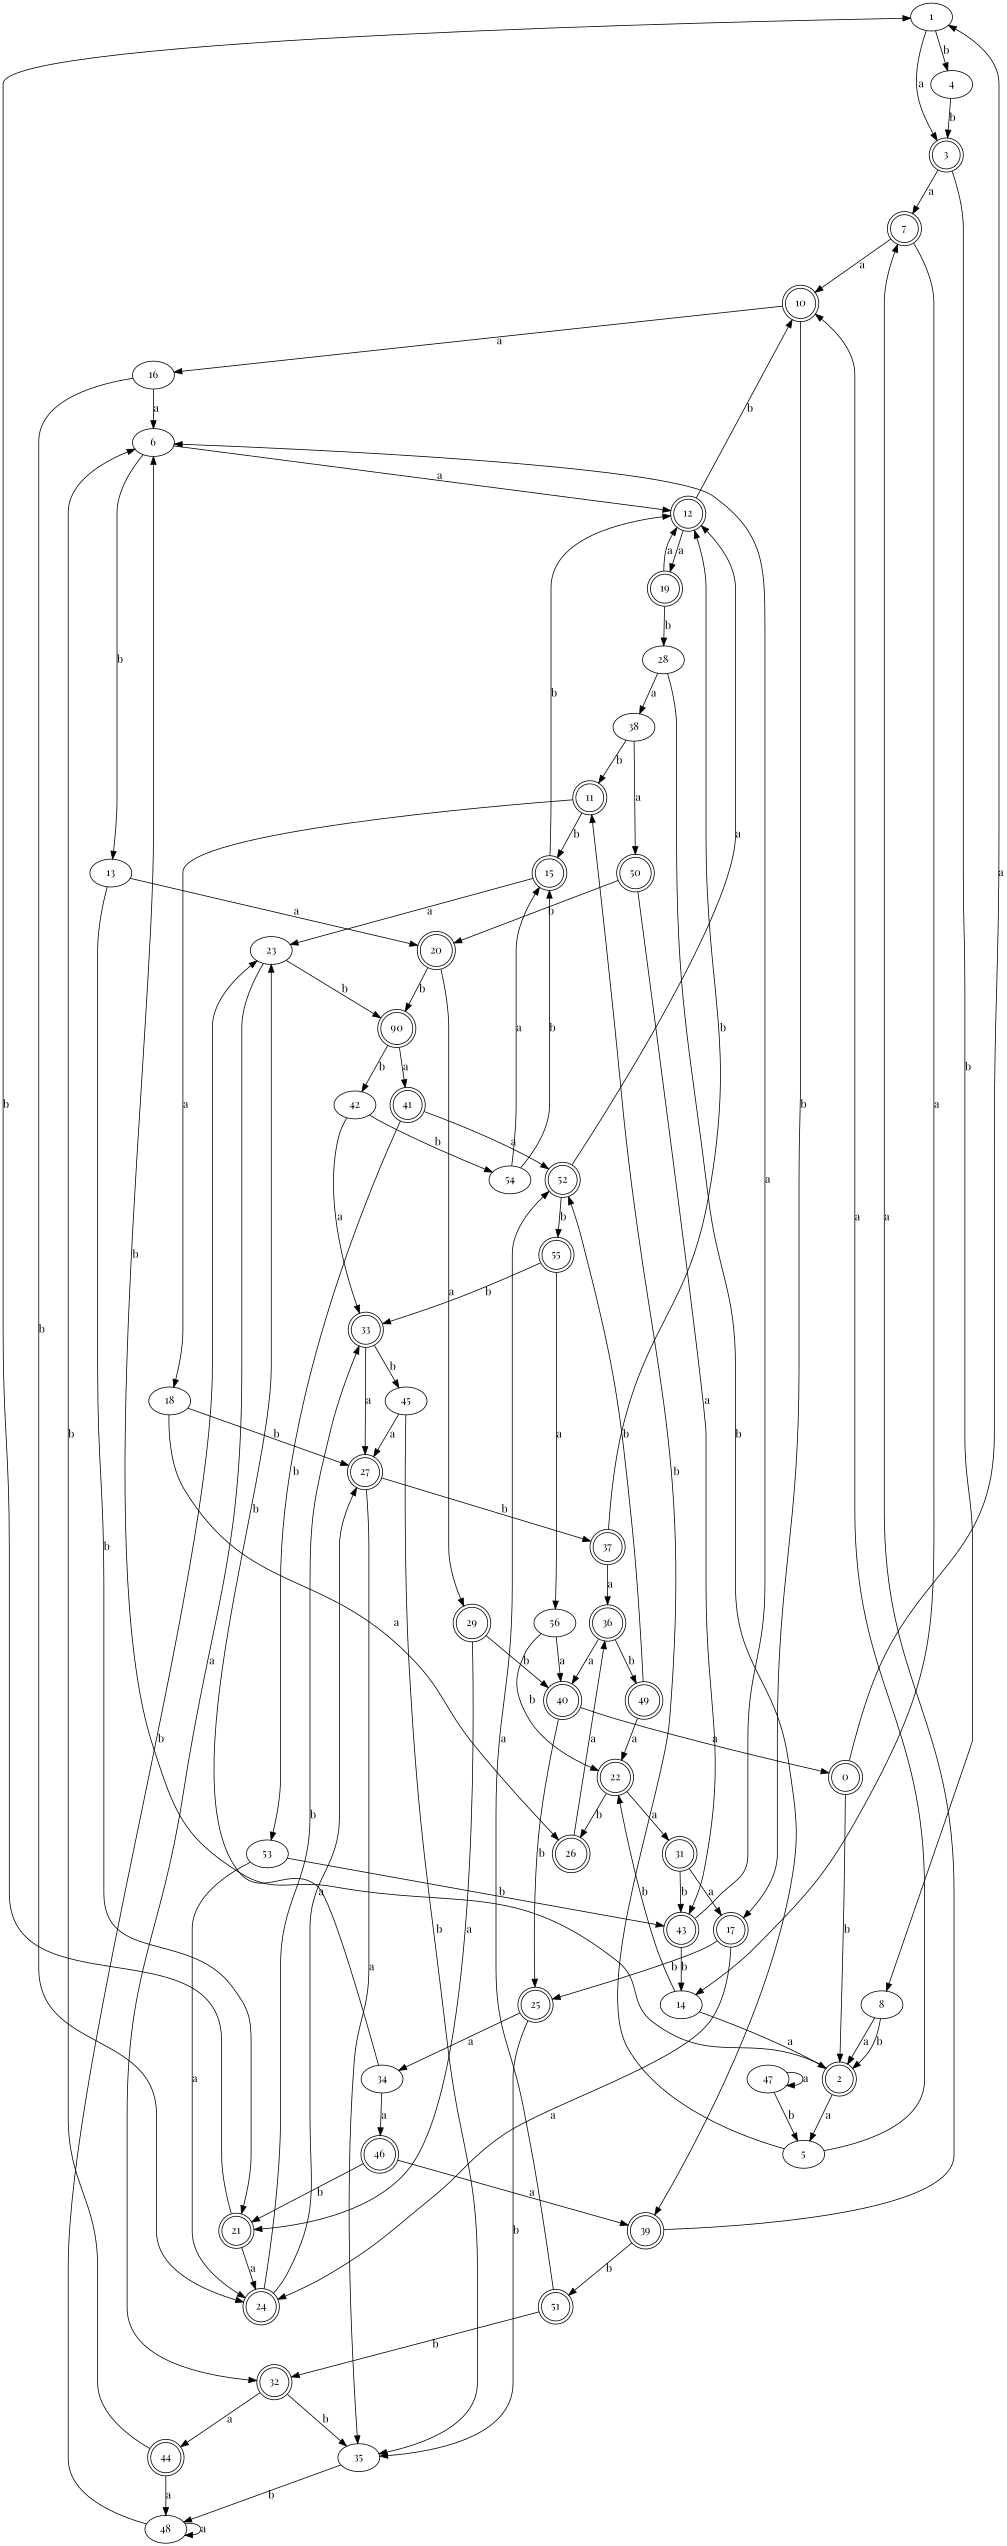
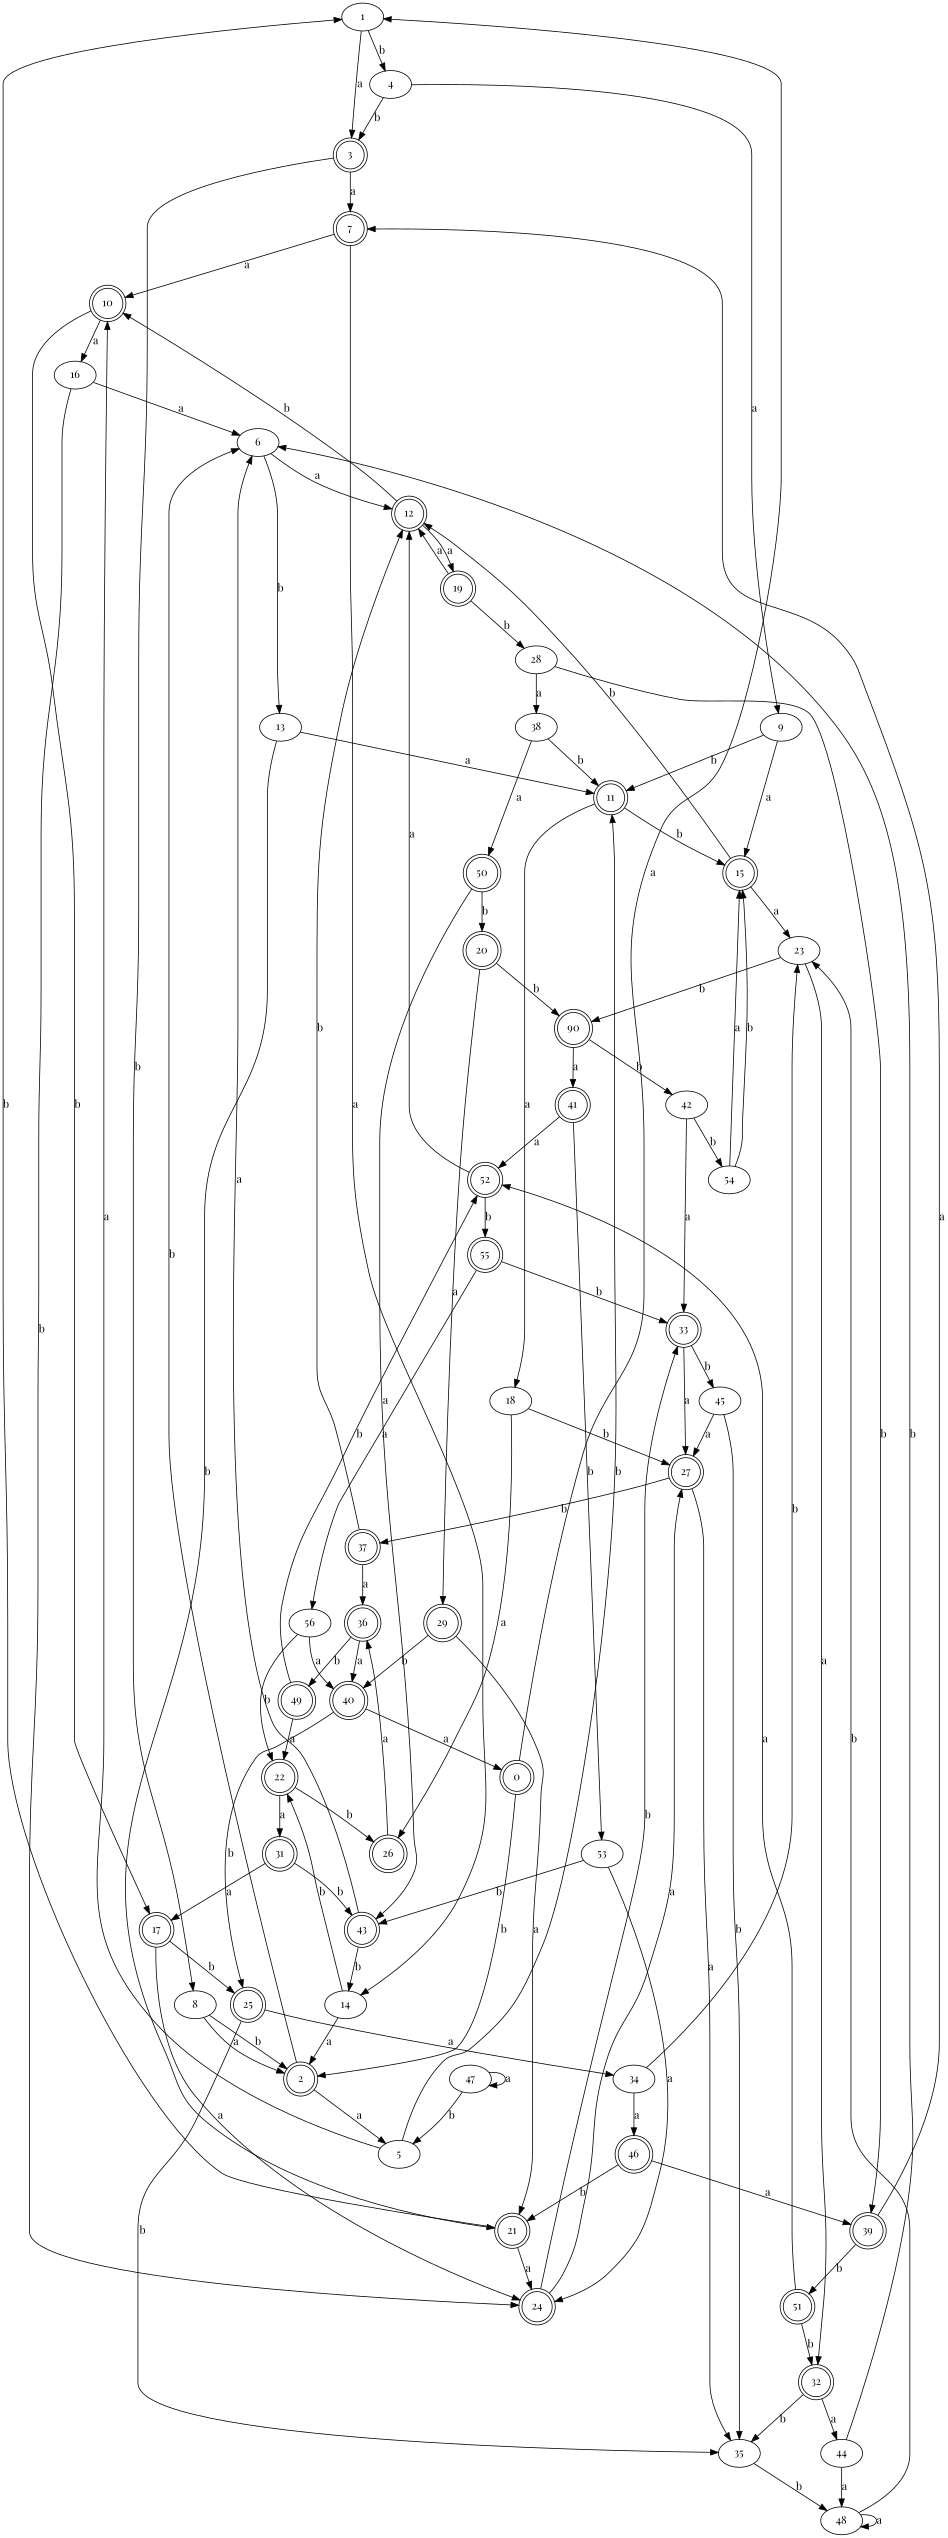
node "9": added
edge "13" -> "20": now "13" -> "11"
node "44": shape doublecircle -> ellipse
